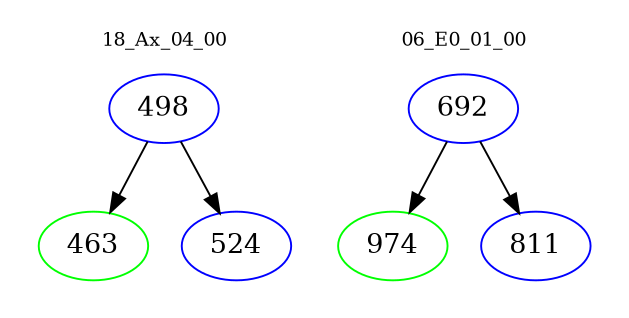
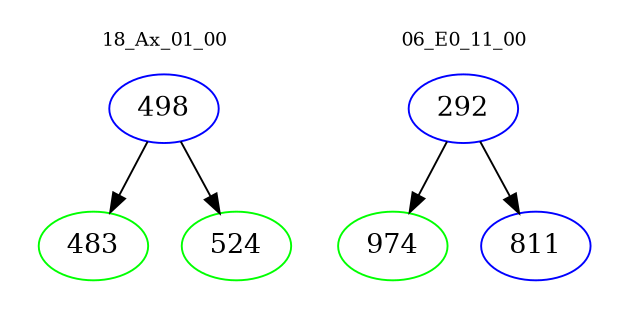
cluster "18_Ax_04_00": label "18_Ax_04_00" -> "18_Ax_01_00"
cluster "06_E0_01_00": label "06_E0_01_00" -> "06_E0_11_00"
node "692": label "692" -> "292"
node "463": label "463" -> "483"
node "524": color blue -> green
